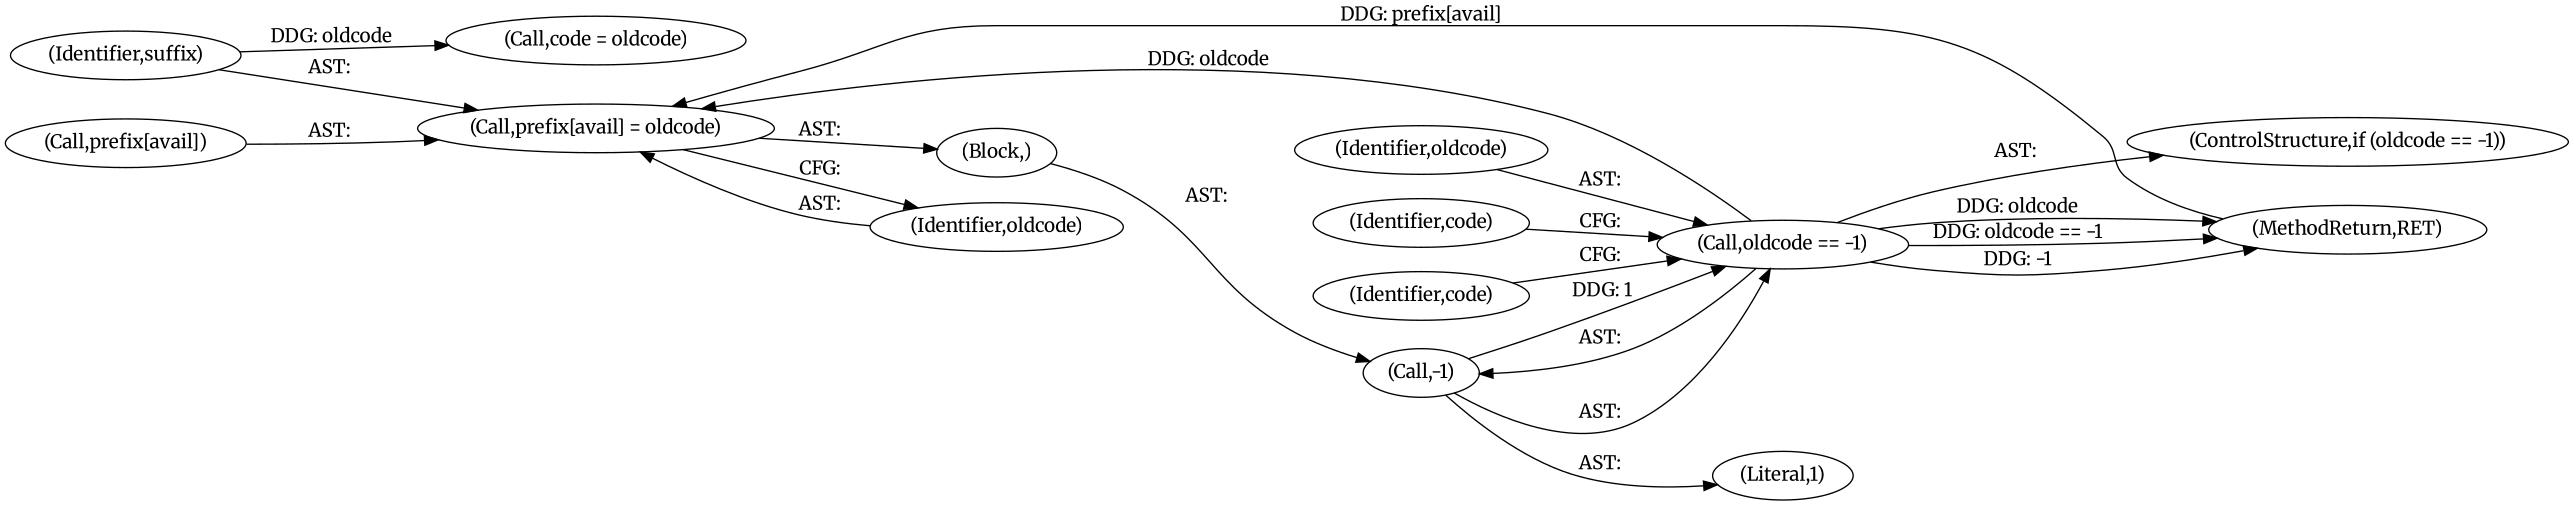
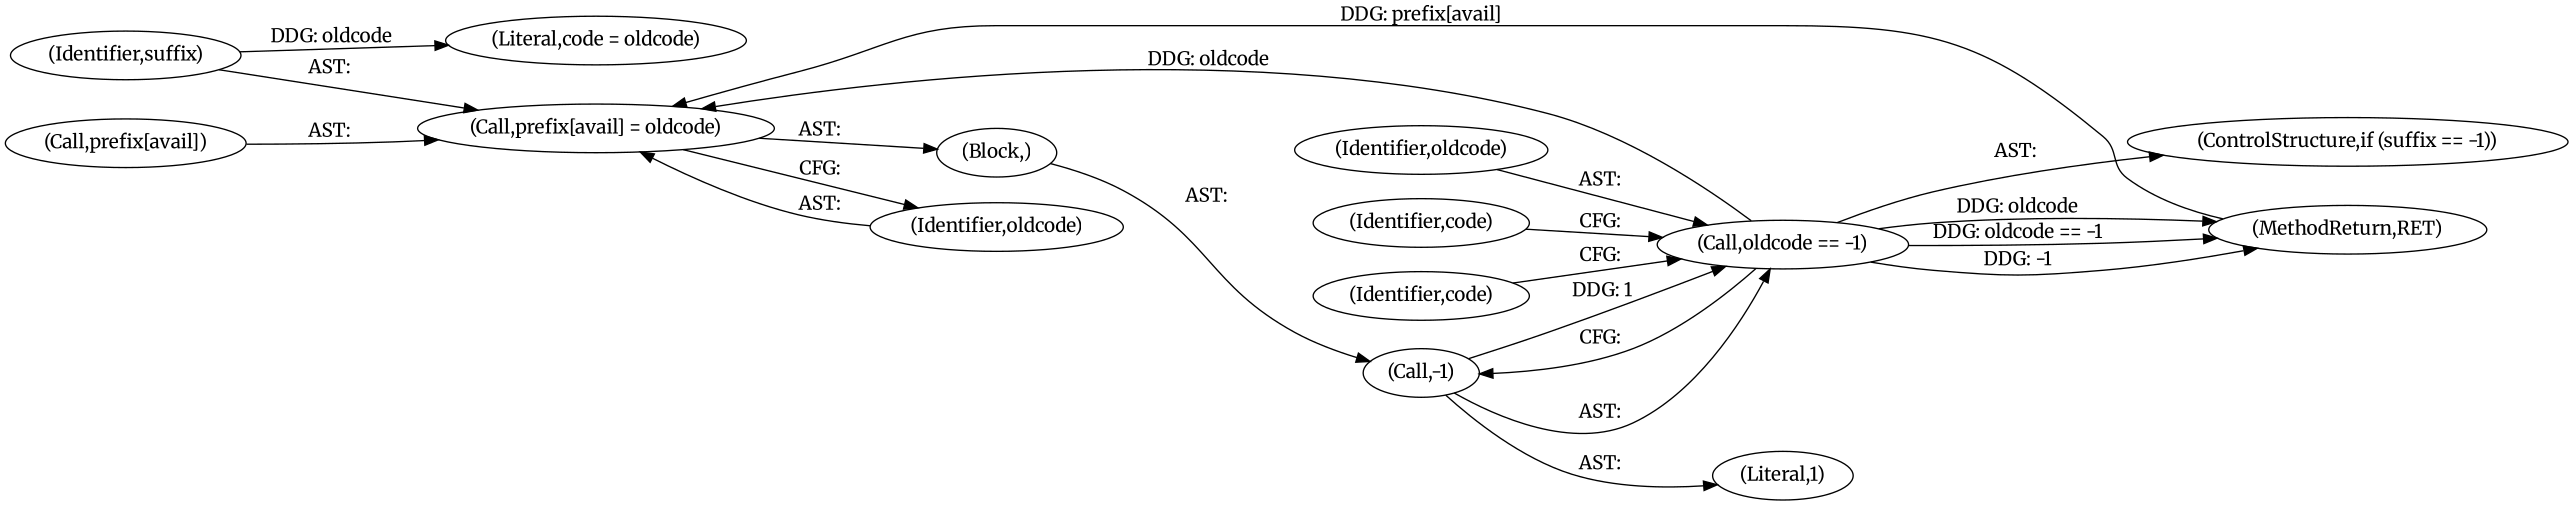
node "(Call,code = oldcode)": label "(Call,code = oldcode)" -> "(Literal,code = oldcode)"
node "(ControlStructure,if (oldcode == -1))": label "(ControlStructure,if (oldcode == -1))" -> "(ControlStructure,if (suffix == -1))"
edge "(Call,oldcode == -1)" -> "(Call,-1)": label "AST: " -> "CFG: "
